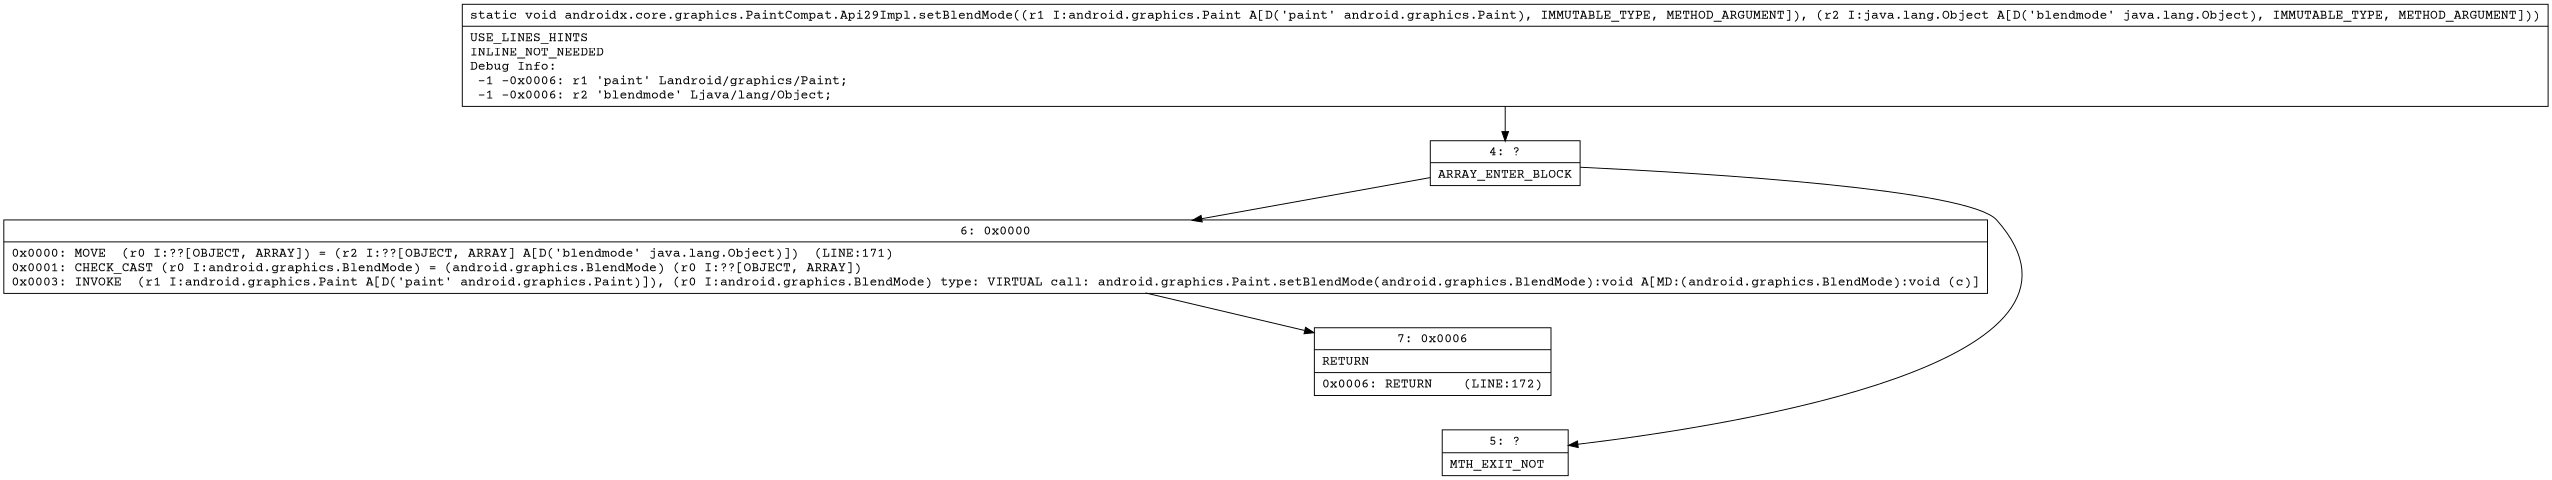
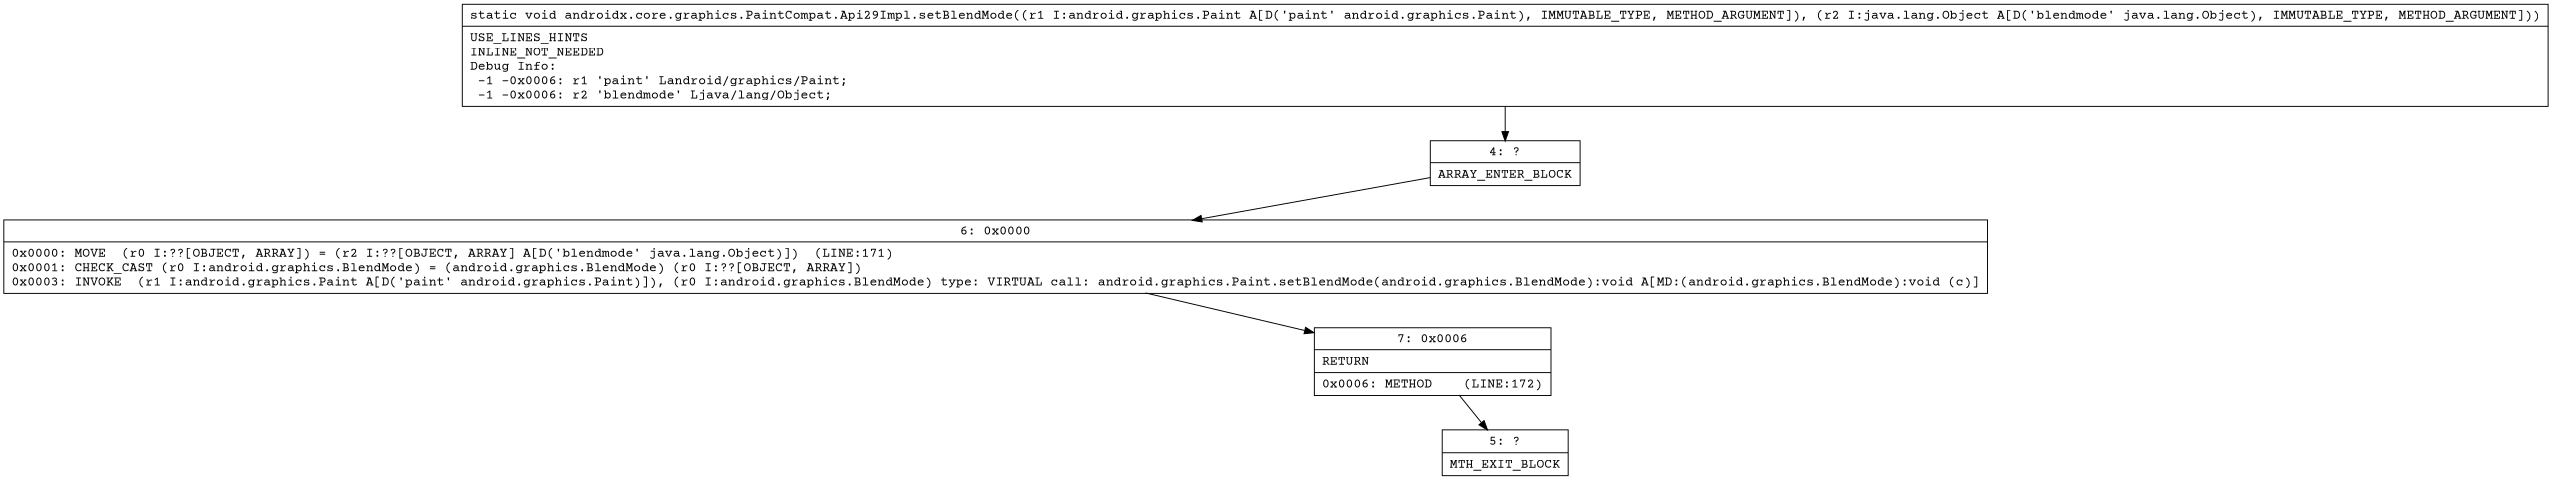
edge "4: ?" -> "5: ?": now "7: 0x0006" -> "5: ?"
node "7: 0x0006": text "0x0006: RETURN    (LINE:172)" -> "0x0006: METHOD    (LINE:172)"
node "5: ?": text "MTH_EXIT_NOT" -> "MTH_EXIT_BLOCK"
